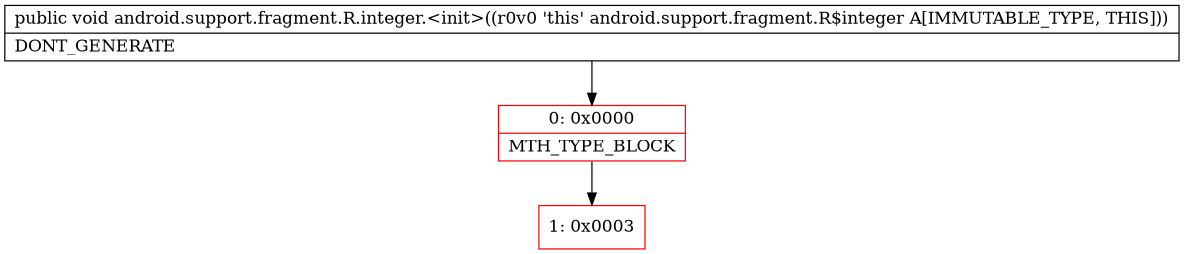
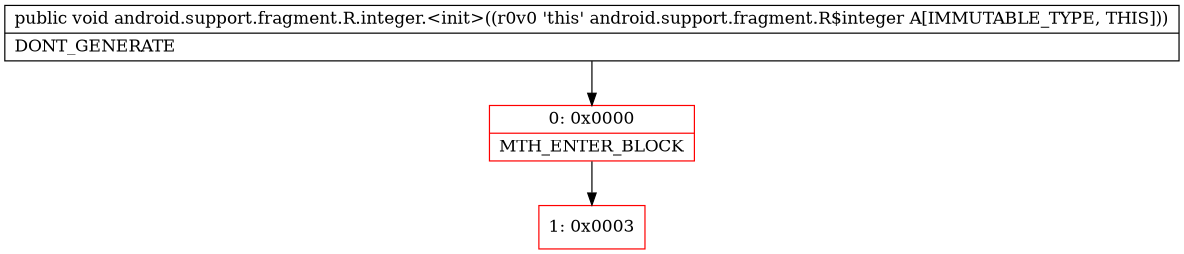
node "0: 0x0000": text "MTH_TYPE_BLOCK" -> "MTH_ENTER_BLOCK"
